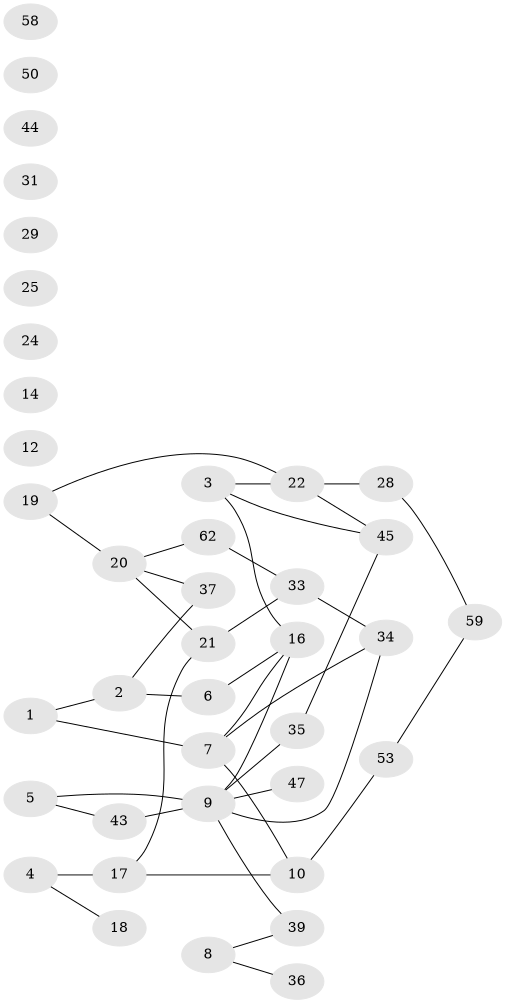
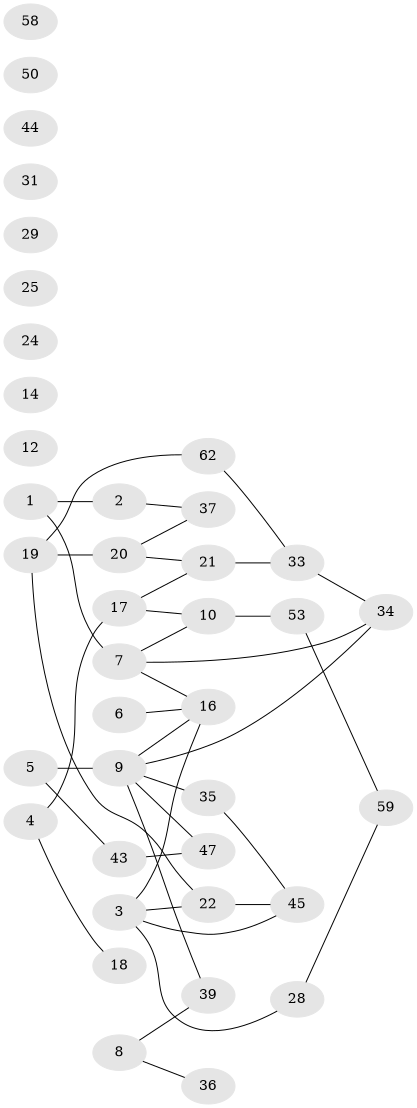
edge "22" -- "28": now "3" -- "28"
edge "62" -- "20": now "62" -- "19"
edge "2" -- "6": removed
edge "9" -- "43": now "47" -- "43"
